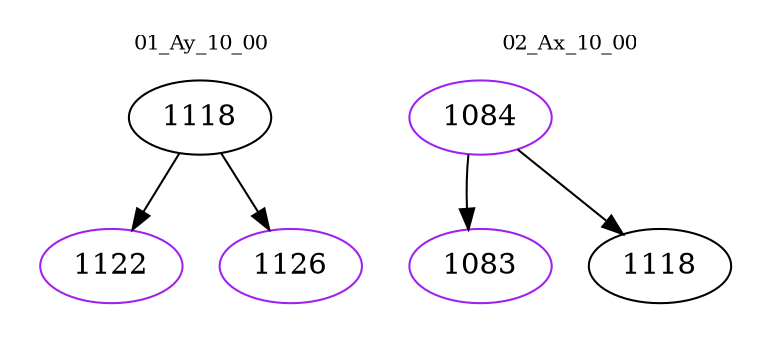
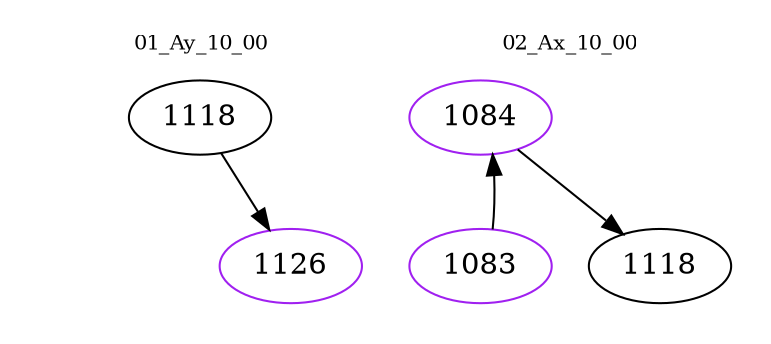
edge "1084" -> "1083": reversed
node "1122": removed
